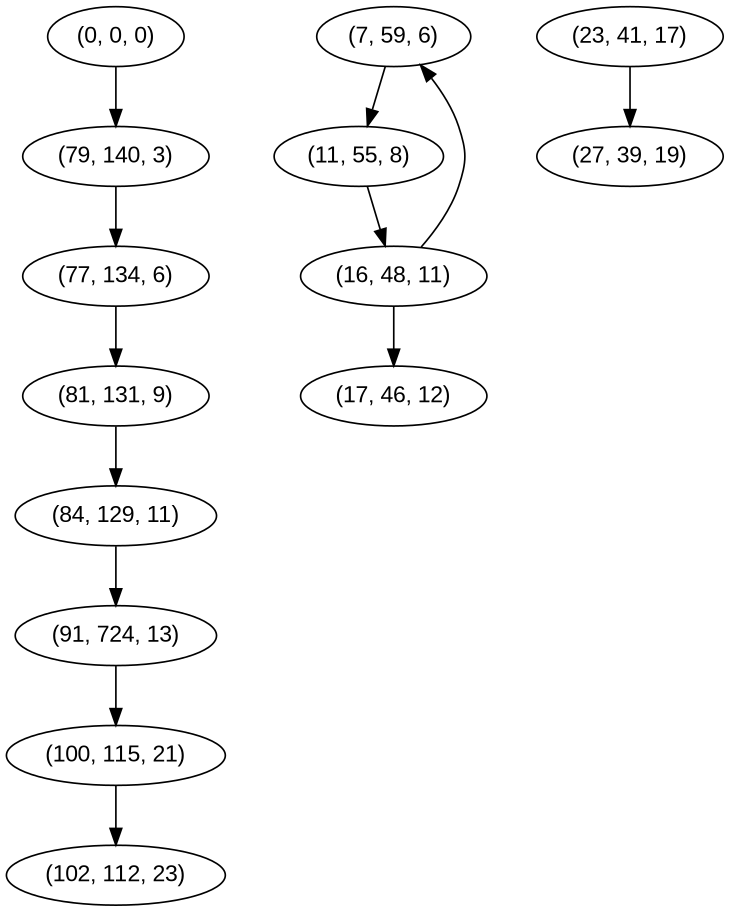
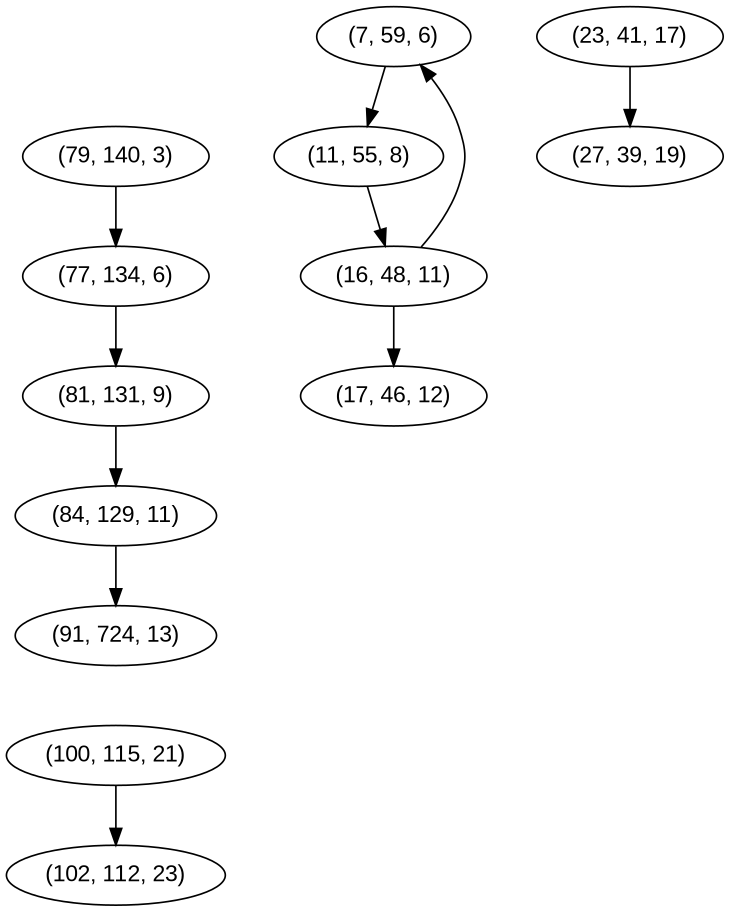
node "(0, 0, 0)": removed
edge "(91, 724, 13)" -> "(100, 115, 21)": removed
